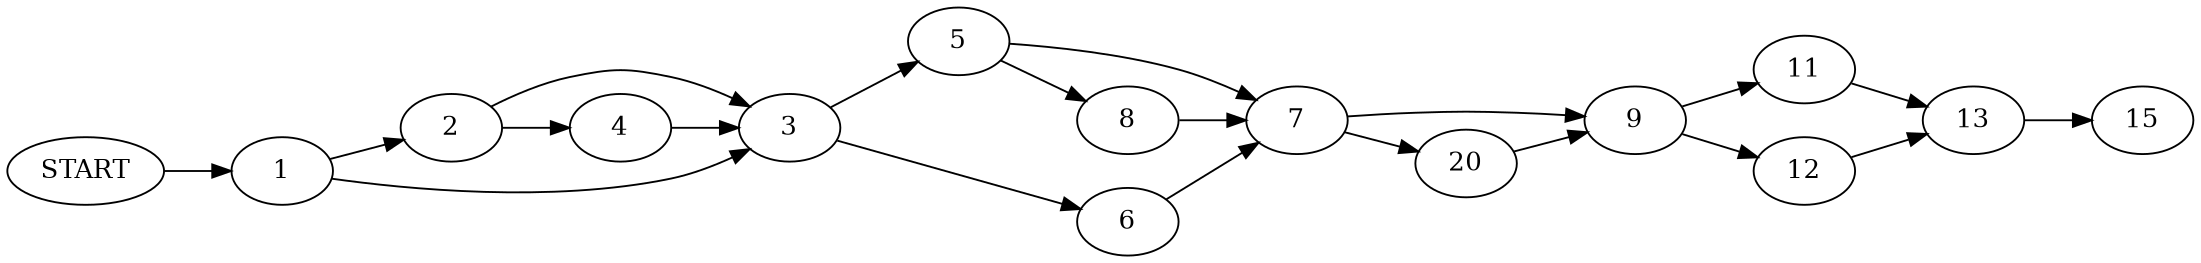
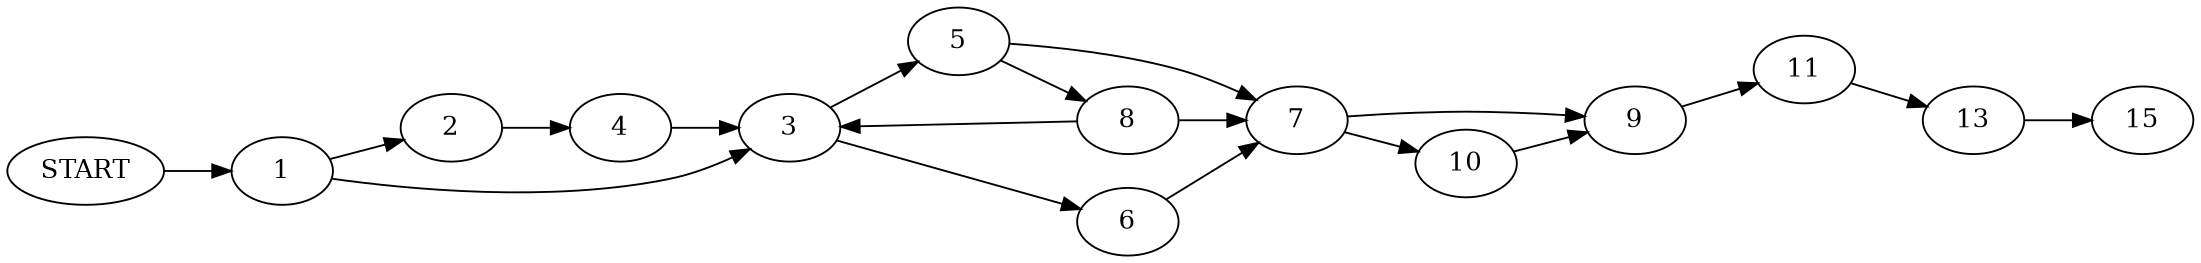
edge "2" -> "3": now "8" -> "3"
node "20": label "20" -> "10"
node "12": removed
